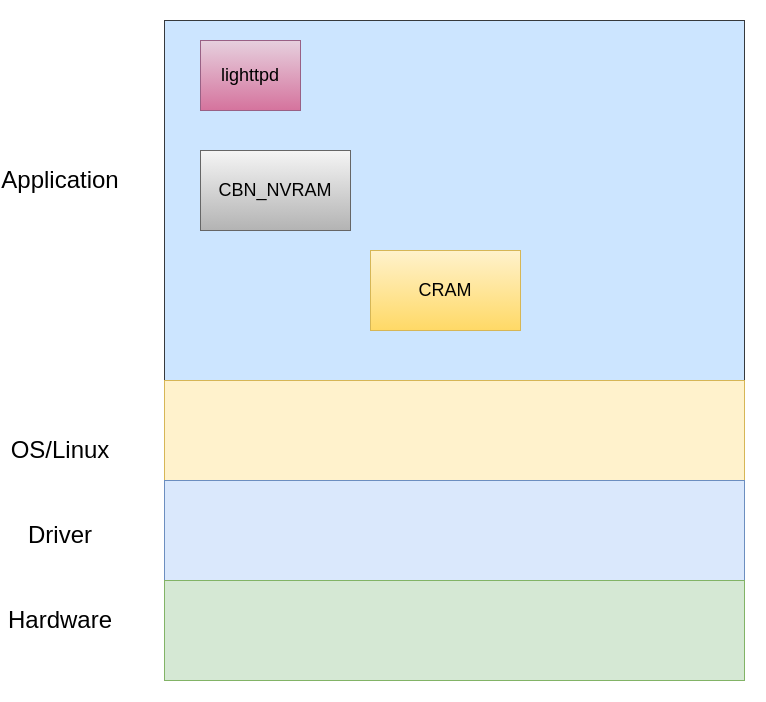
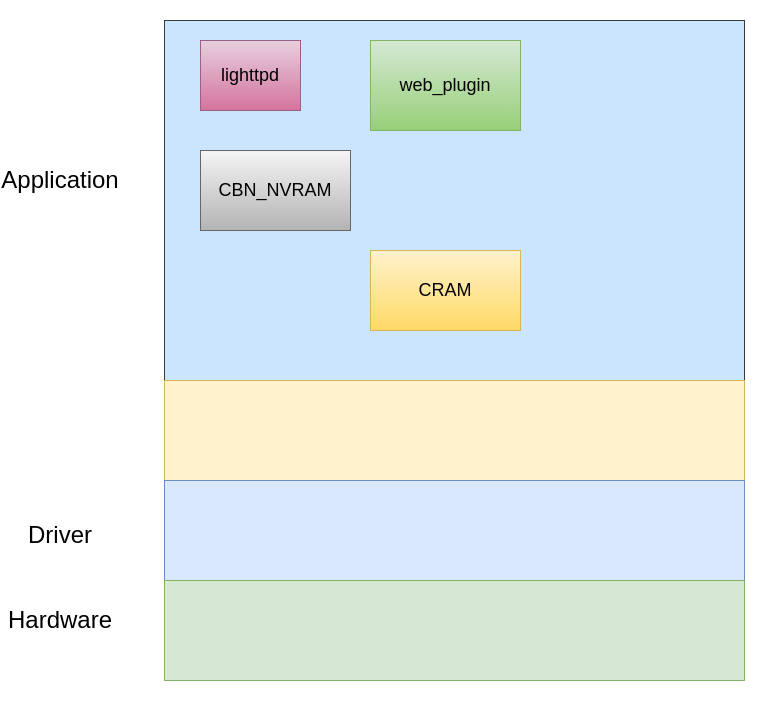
node "web_plugin": added
node "OS/Linux": removed
